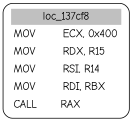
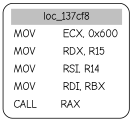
node "loc_137cf8": text "MOV        ECX, 0x400" -> "MOV        ECX, 0x600"
